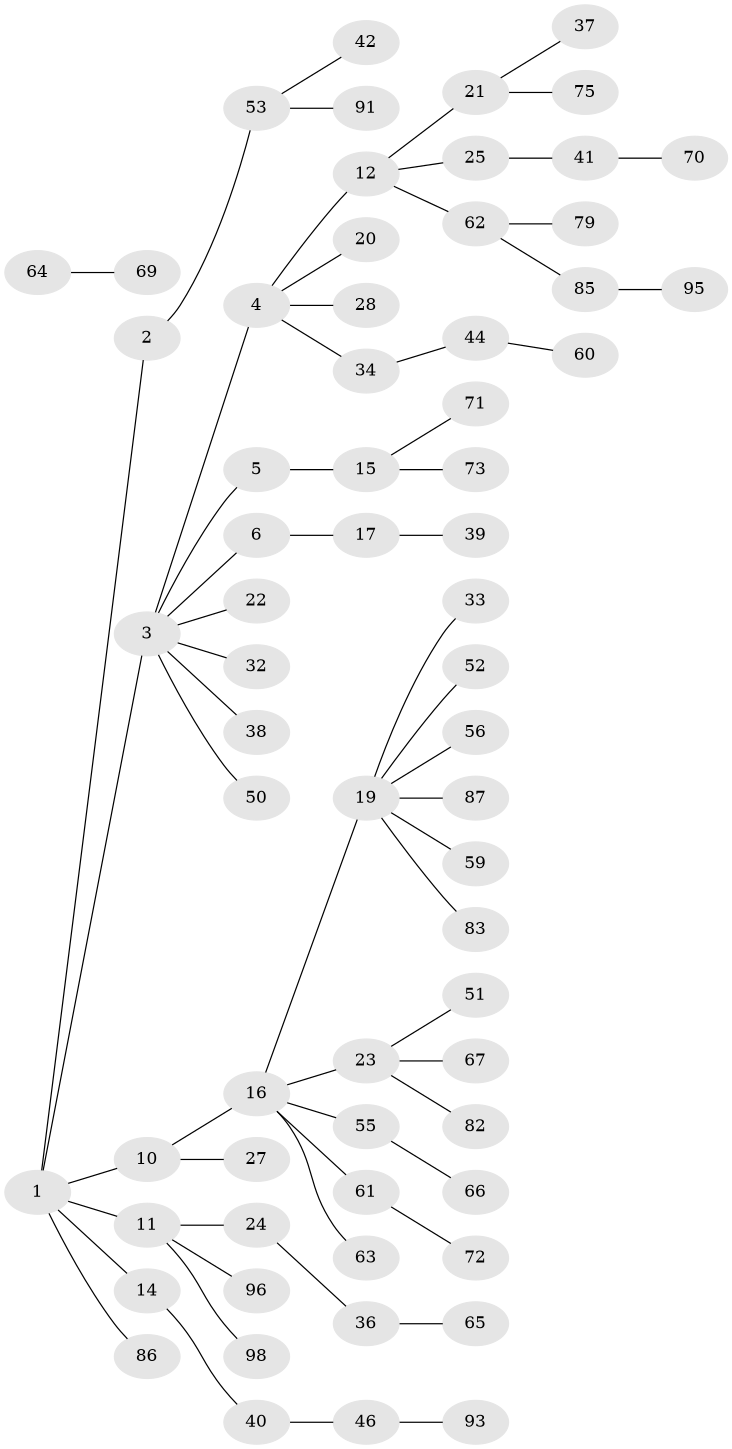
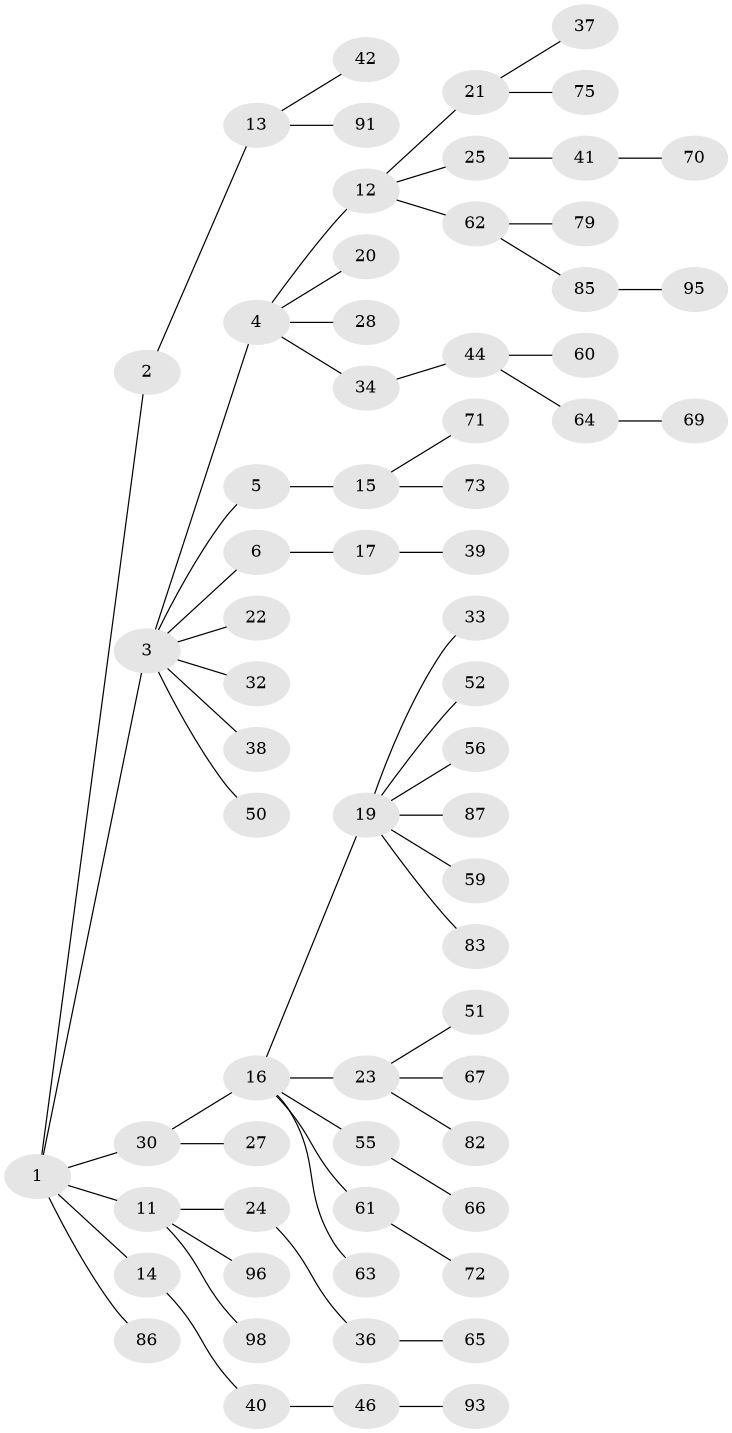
node "53": label "53" -> "13"
edge "44" -- "64": added
node "10": label "10" -> "30"
